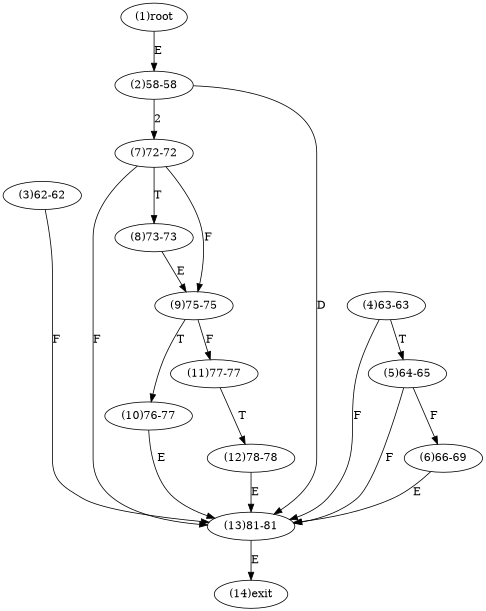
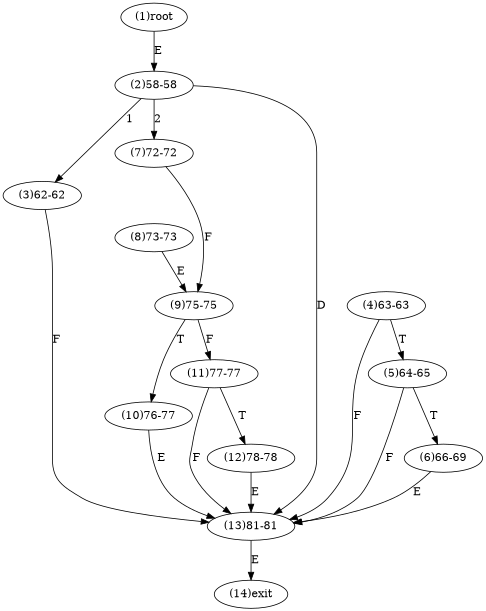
edge "(2)58-58" -> "(3)62-62": added, label "1"
edge "(7)72-72" -> "(8)73-73": removed, label "T"
edge "(7)72-72" -> "(13)81-81": now "(11)77-77" -> "(13)81-81"
edge "(5)64-65" -> "(6)66-69": label "F" -> "T"
